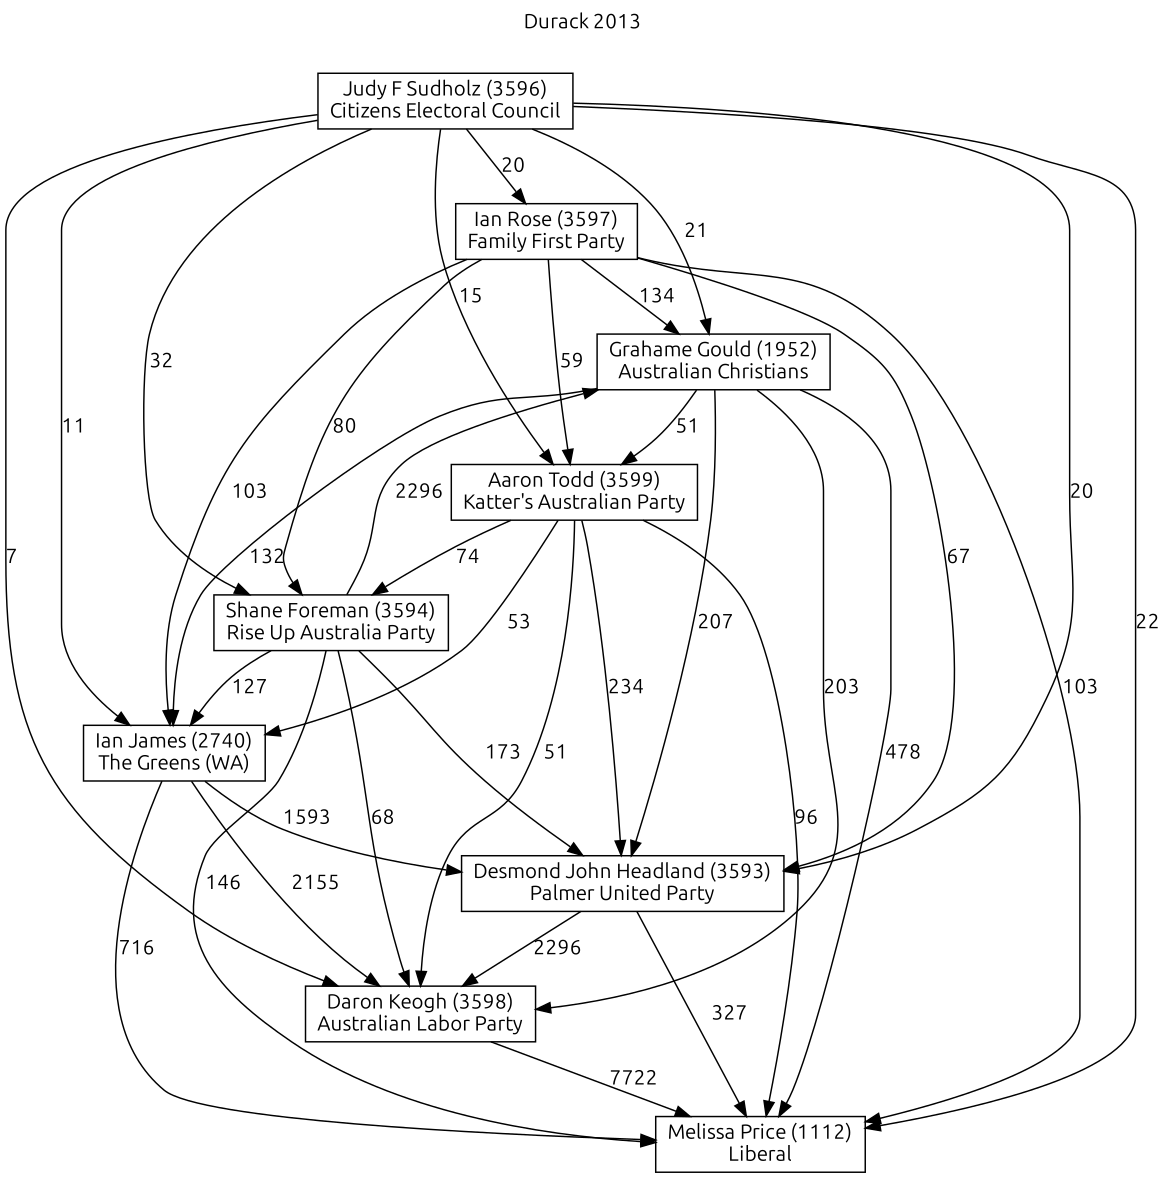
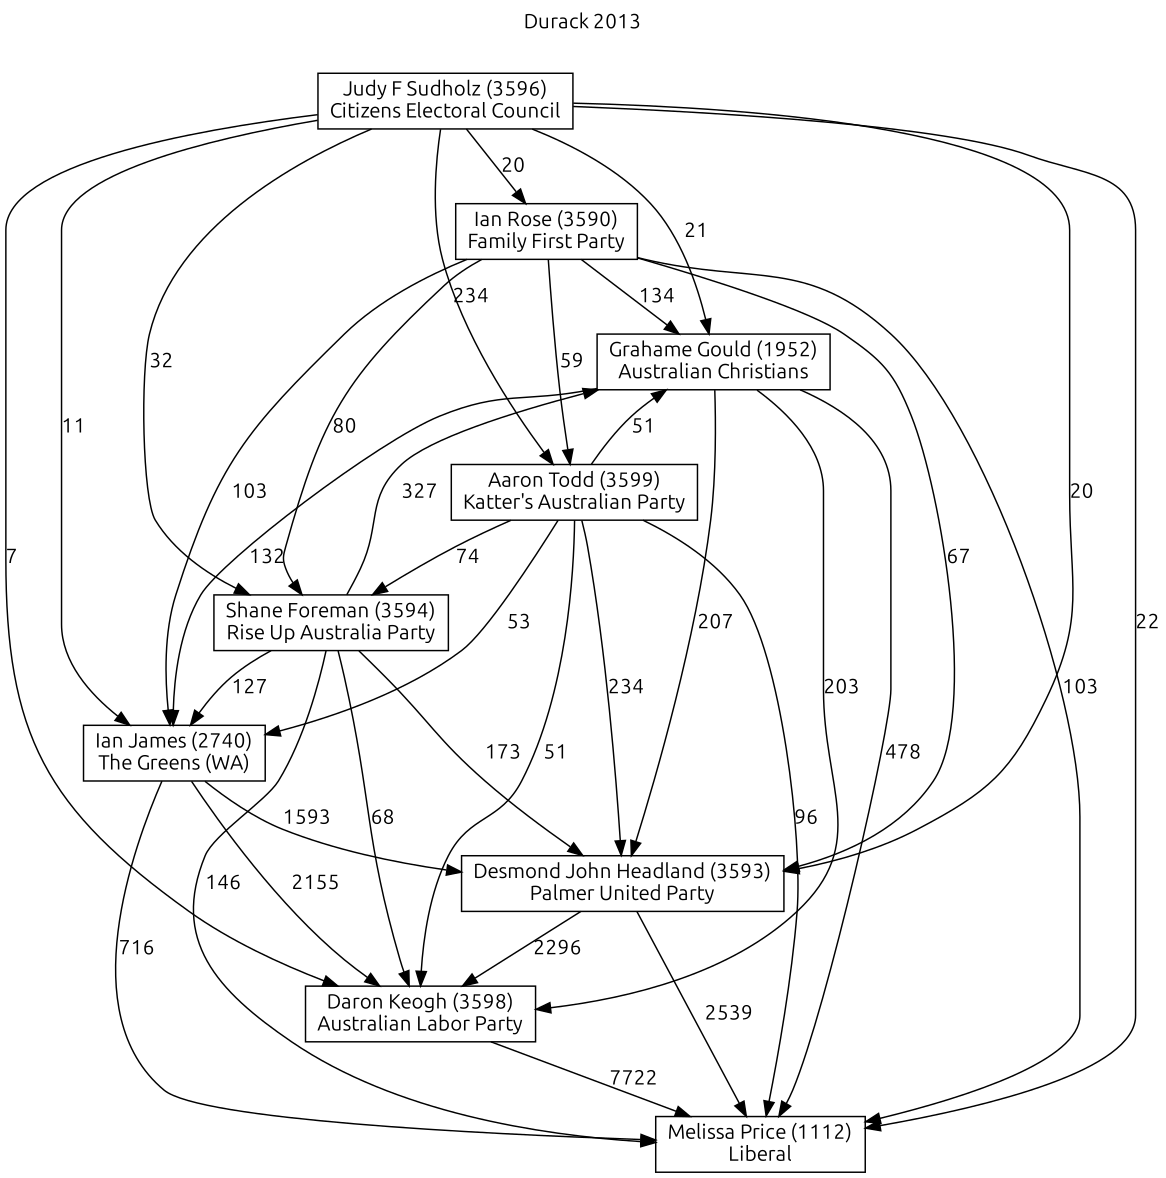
node "Ian Rose (3597) Family First Party": label "Ian Rose (3597) Family First Party" -> "Ian Rose (3590) Family First Party"
edge "Judy F Sudholz (3596) Citizens Electoral Council" -> "Aaron Todd (3599) Katter's Australian Party": label "15" -> "234"
edge "Grahame Gould (1952) Australian Christians" -> "Aaron Todd (3599) Katter's Australian Party": reversed
edge "Shane Foreman (3594) Rise Up Australia Party" -> "Grahame Gould (1952) Australian Christians": label "2296" -> "327"
edge "Desmond John Headland (3593) Palmer United Party" -> "Melissa Price (1112) Liberal": label "327" -> "2539"
